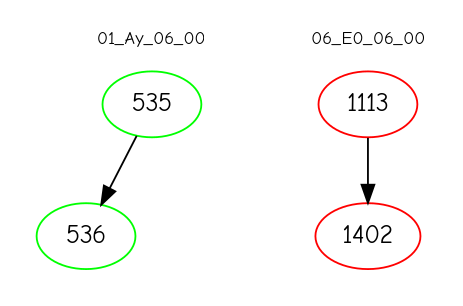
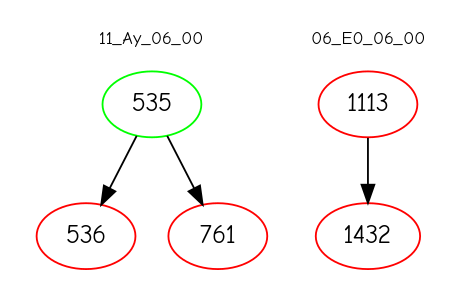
cluster "01_Ay_06_00": label "01_Ay_06_00" -> "11_Ay_06_00"
node "536": color green -> red
node "761": added
node "1402": label "1402" -> "1432"
